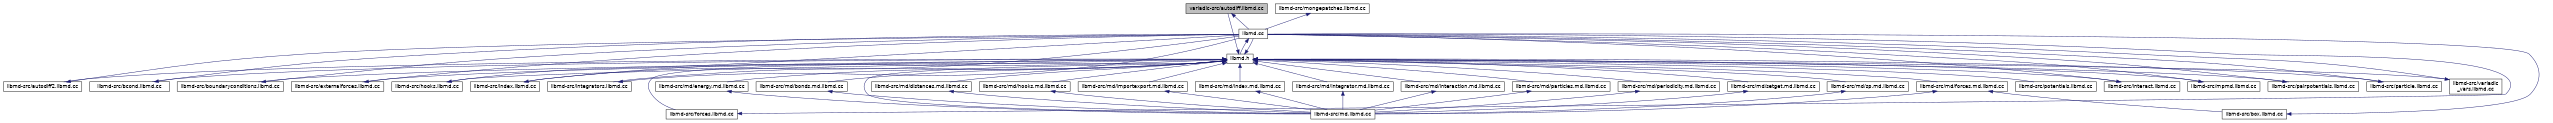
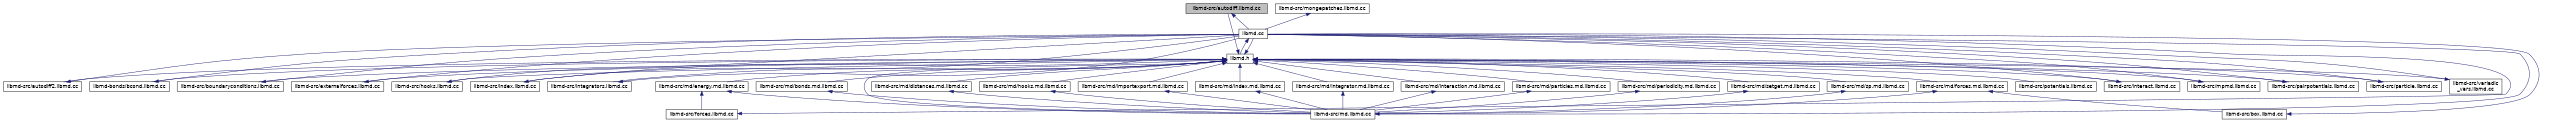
node "variadic-src/autodiff.libmd.cc": label "variadic-src/autodiff.libmd.cc" -> "libmd-src/autodiff.libmd.cc"
edge "libmd.cc" -> "libmd-src/md.libmd.cc": added
edge "libmd-src/forces.libmd.cc" -> "libmd.h": now "libmd-src/forces.libmd.cc" -> "libmd-src/md/energy.md.libmd.cc"
node "libmd-src/bcond.libmd.cc": label "libmd-src/bcond.libmd.cc" -> "libmd-bonds/bcond.libmd.cc"
